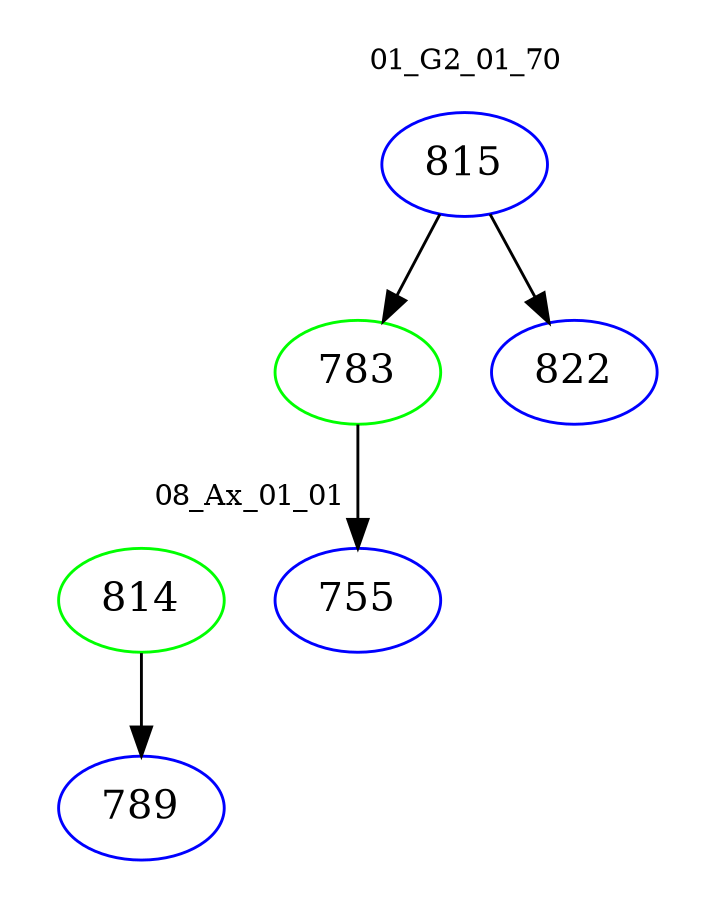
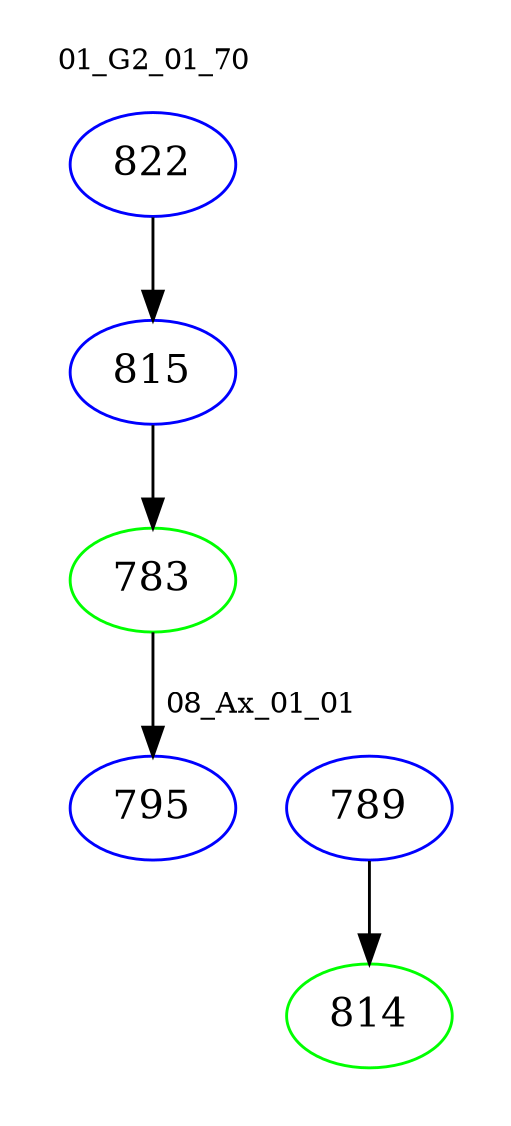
edge "815" -> "822": reversed
node "755": label "755" -> "795"
edge "814" -> "789": reversed
